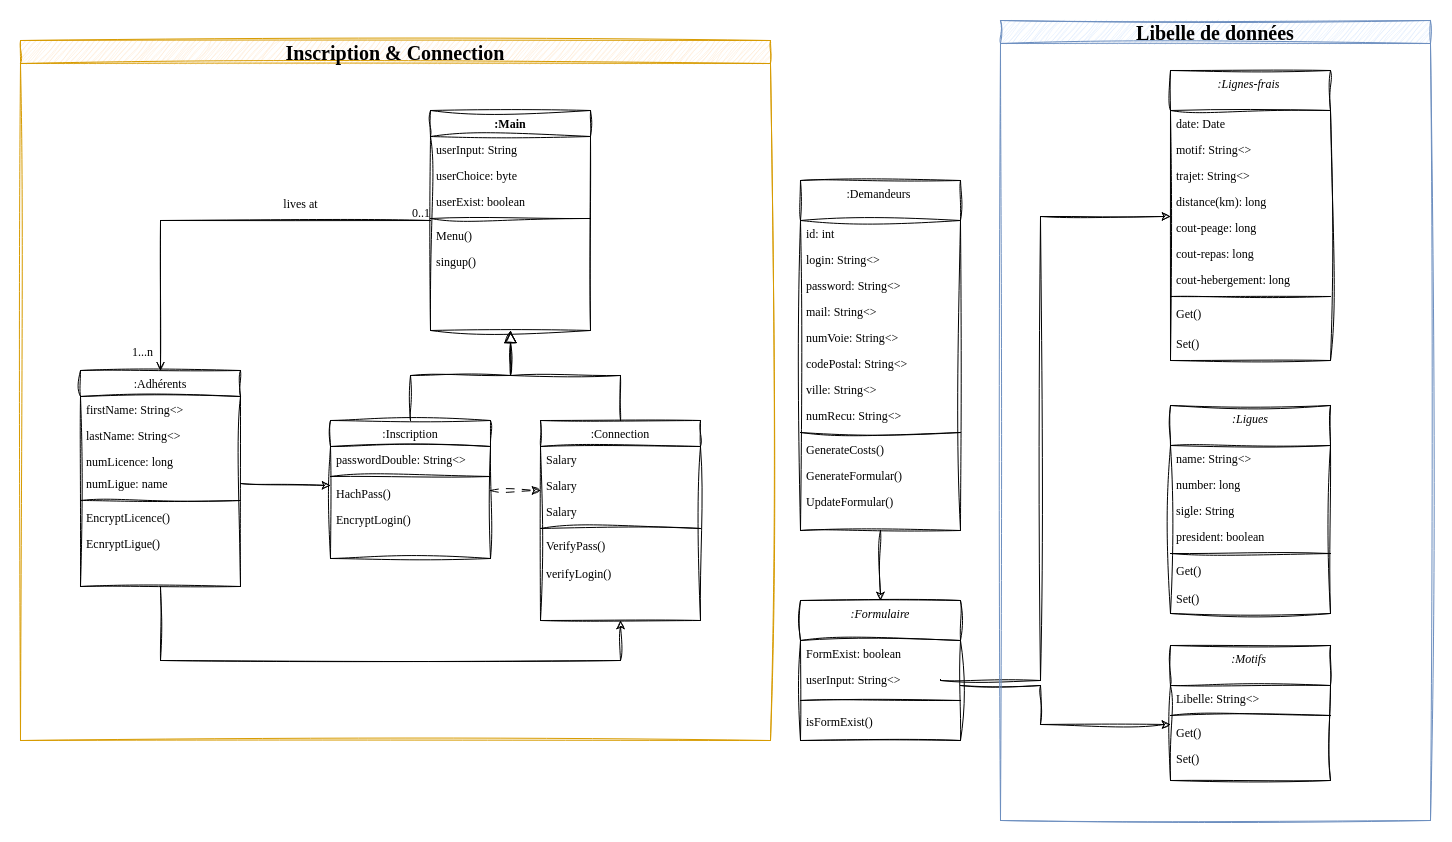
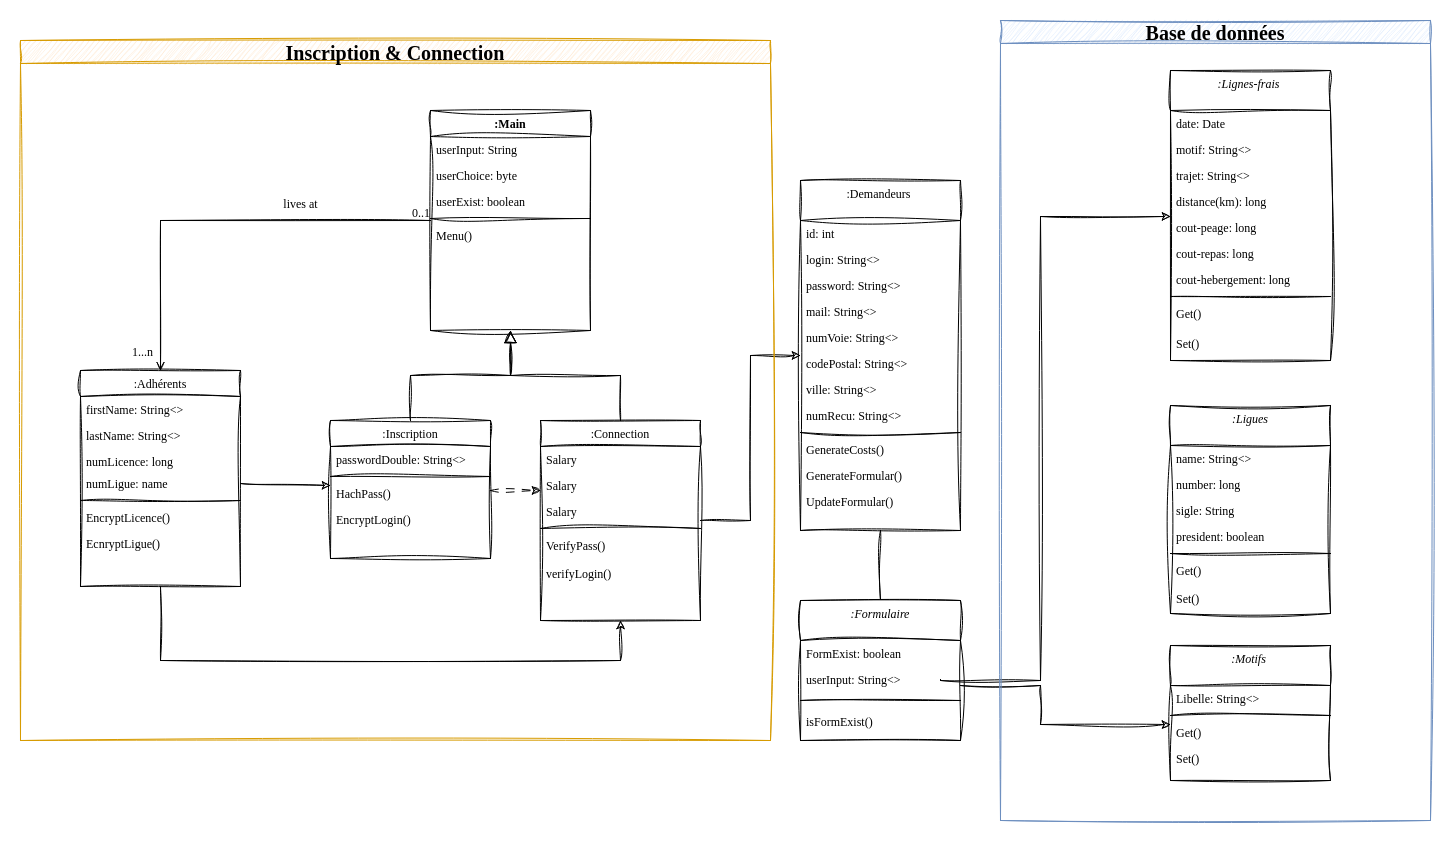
node "Libelle de données": label "Libelle de données" -> "Base de données"
node "singup()": removed
edge ":Connection" -> ":Demandeurs": added
edge ":Demandeurs" -> ":Formulaire": arrowhead classic -> none
